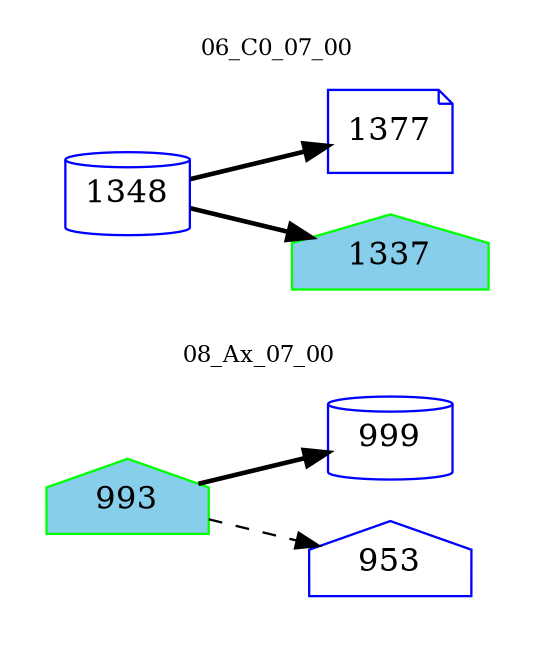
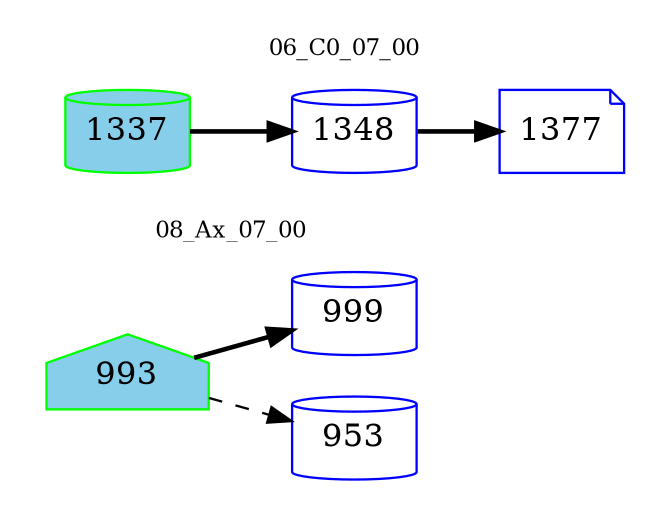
edge "1348" -> "1337": reversed
node "1337": shape house -> cylinder
node "953": shape house -> cylinder
